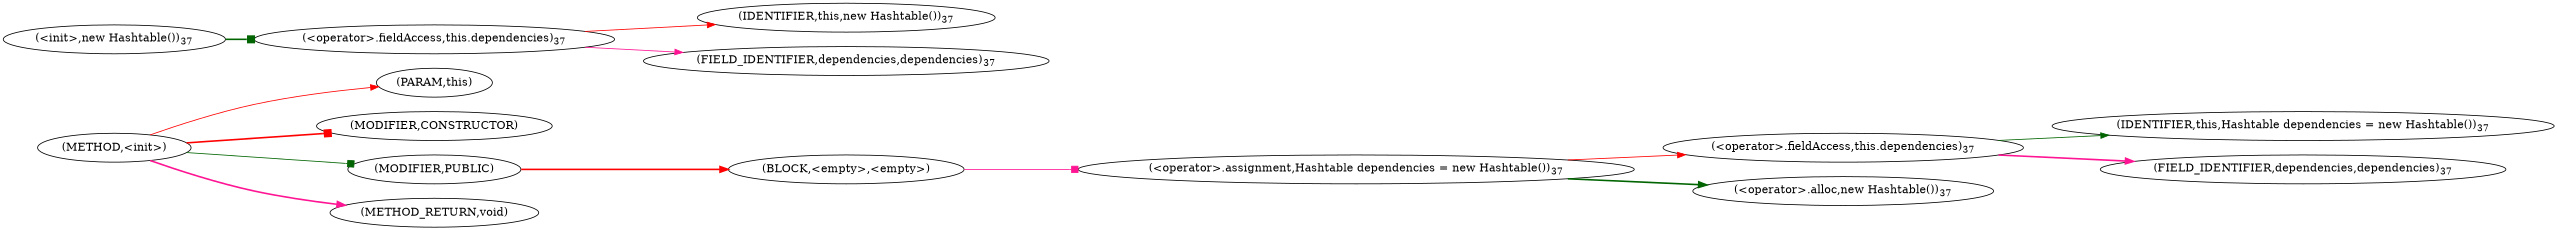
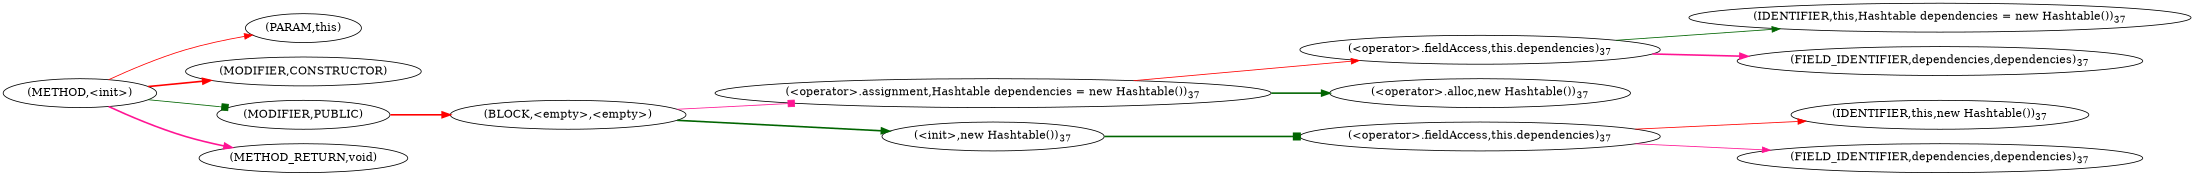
edge "(BLOCK,<empty>,<empty>)" -> "(<init>,new Hashtable())": added
edge "(METHOD,<init>)" -> "(MODIFIER,CONSTRUCTOR)": arrowhead box -> normal
